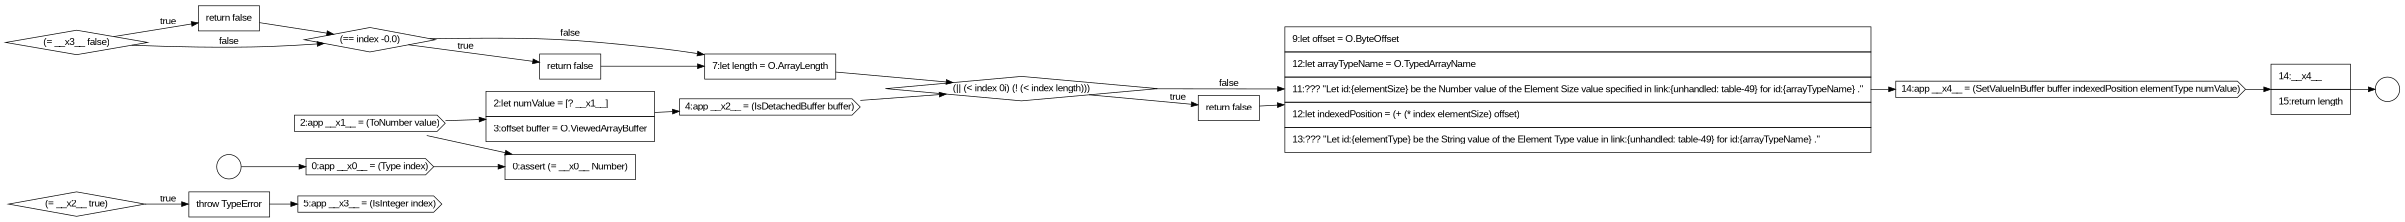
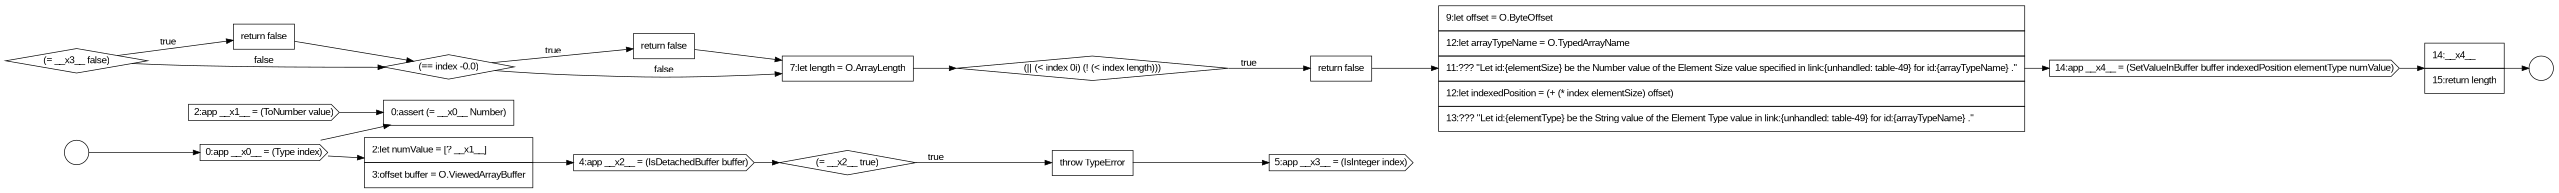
edge "(|| (< index 0i) (! (< index length)))" -> "9:let offset = O.ByteOffset": removed, label "false"
edge "4:app __x2__ = (IsDetachedBuffer buffer)" -> "(|| (< index 0i) (! (< index length)))": now "4:app __x2__ = (IsDetachedBuffer buffer)" -> "(= __x2__ true)"
edge "2:app __x1__ = (ToNumber value)" -> "2:let numValue = [? __x1__]": now "0:app __x0__ = (Type index)" -> "2:let numValue = [? __x1__]"
